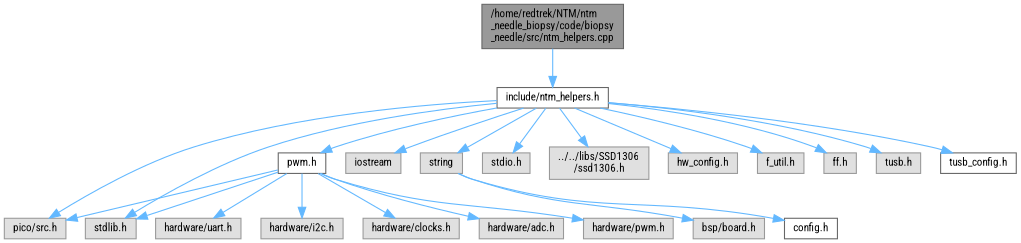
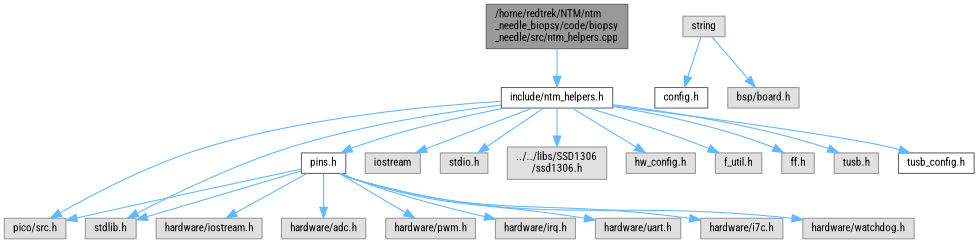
edge "include/ntm_helpers.h" -> "string": removed
node "pwm.h": label "pwm.h" -> "pins.h"
node "hardware/i2c.h": label "hardware/i2c.h" -> "hardware/i7c.h"
node "hardware/clocks.h": label "hardware/clocks.h" -> "hardware/iostream.h"
node "hardware/irq.h": added
node "hardware/watchdog.h": added
